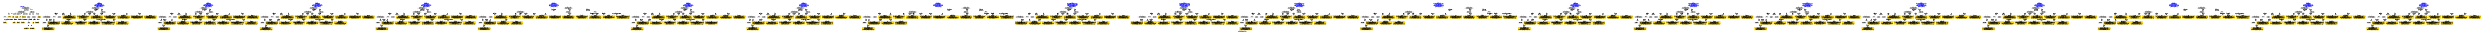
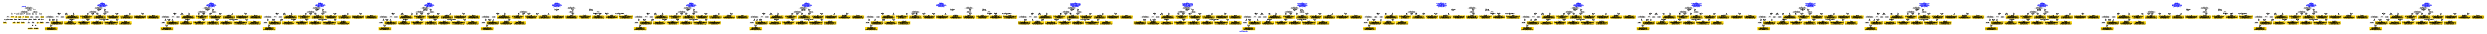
node "Place1": added
